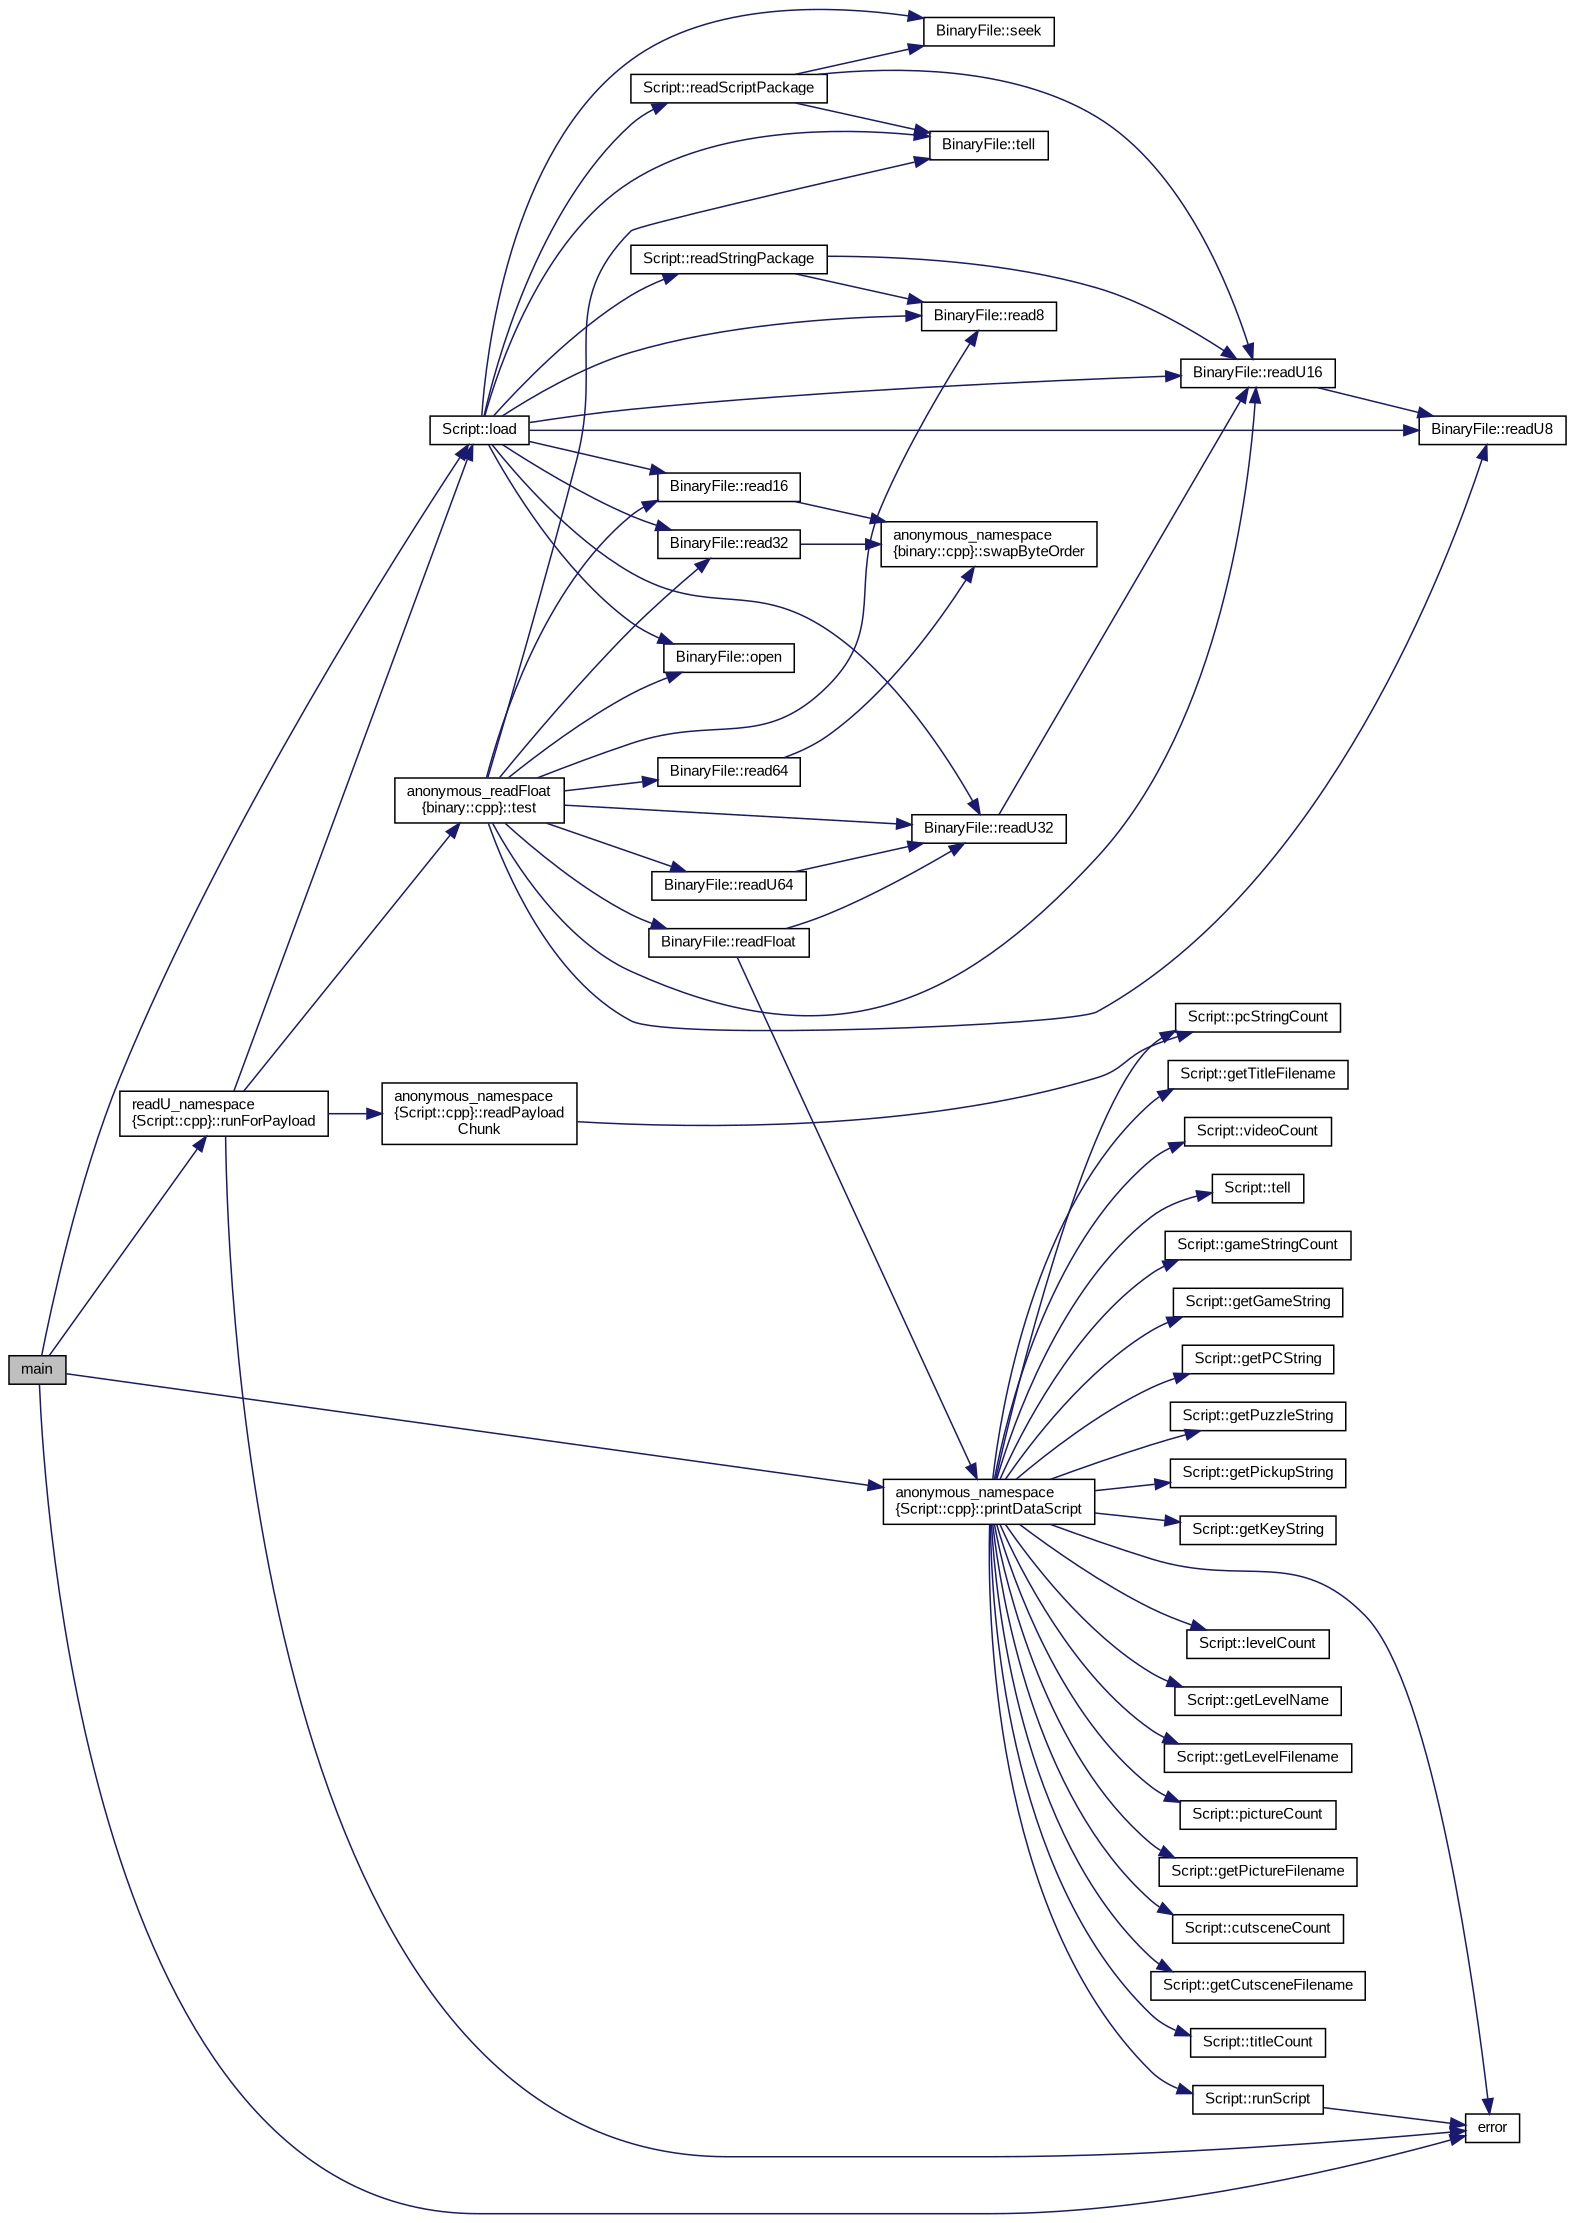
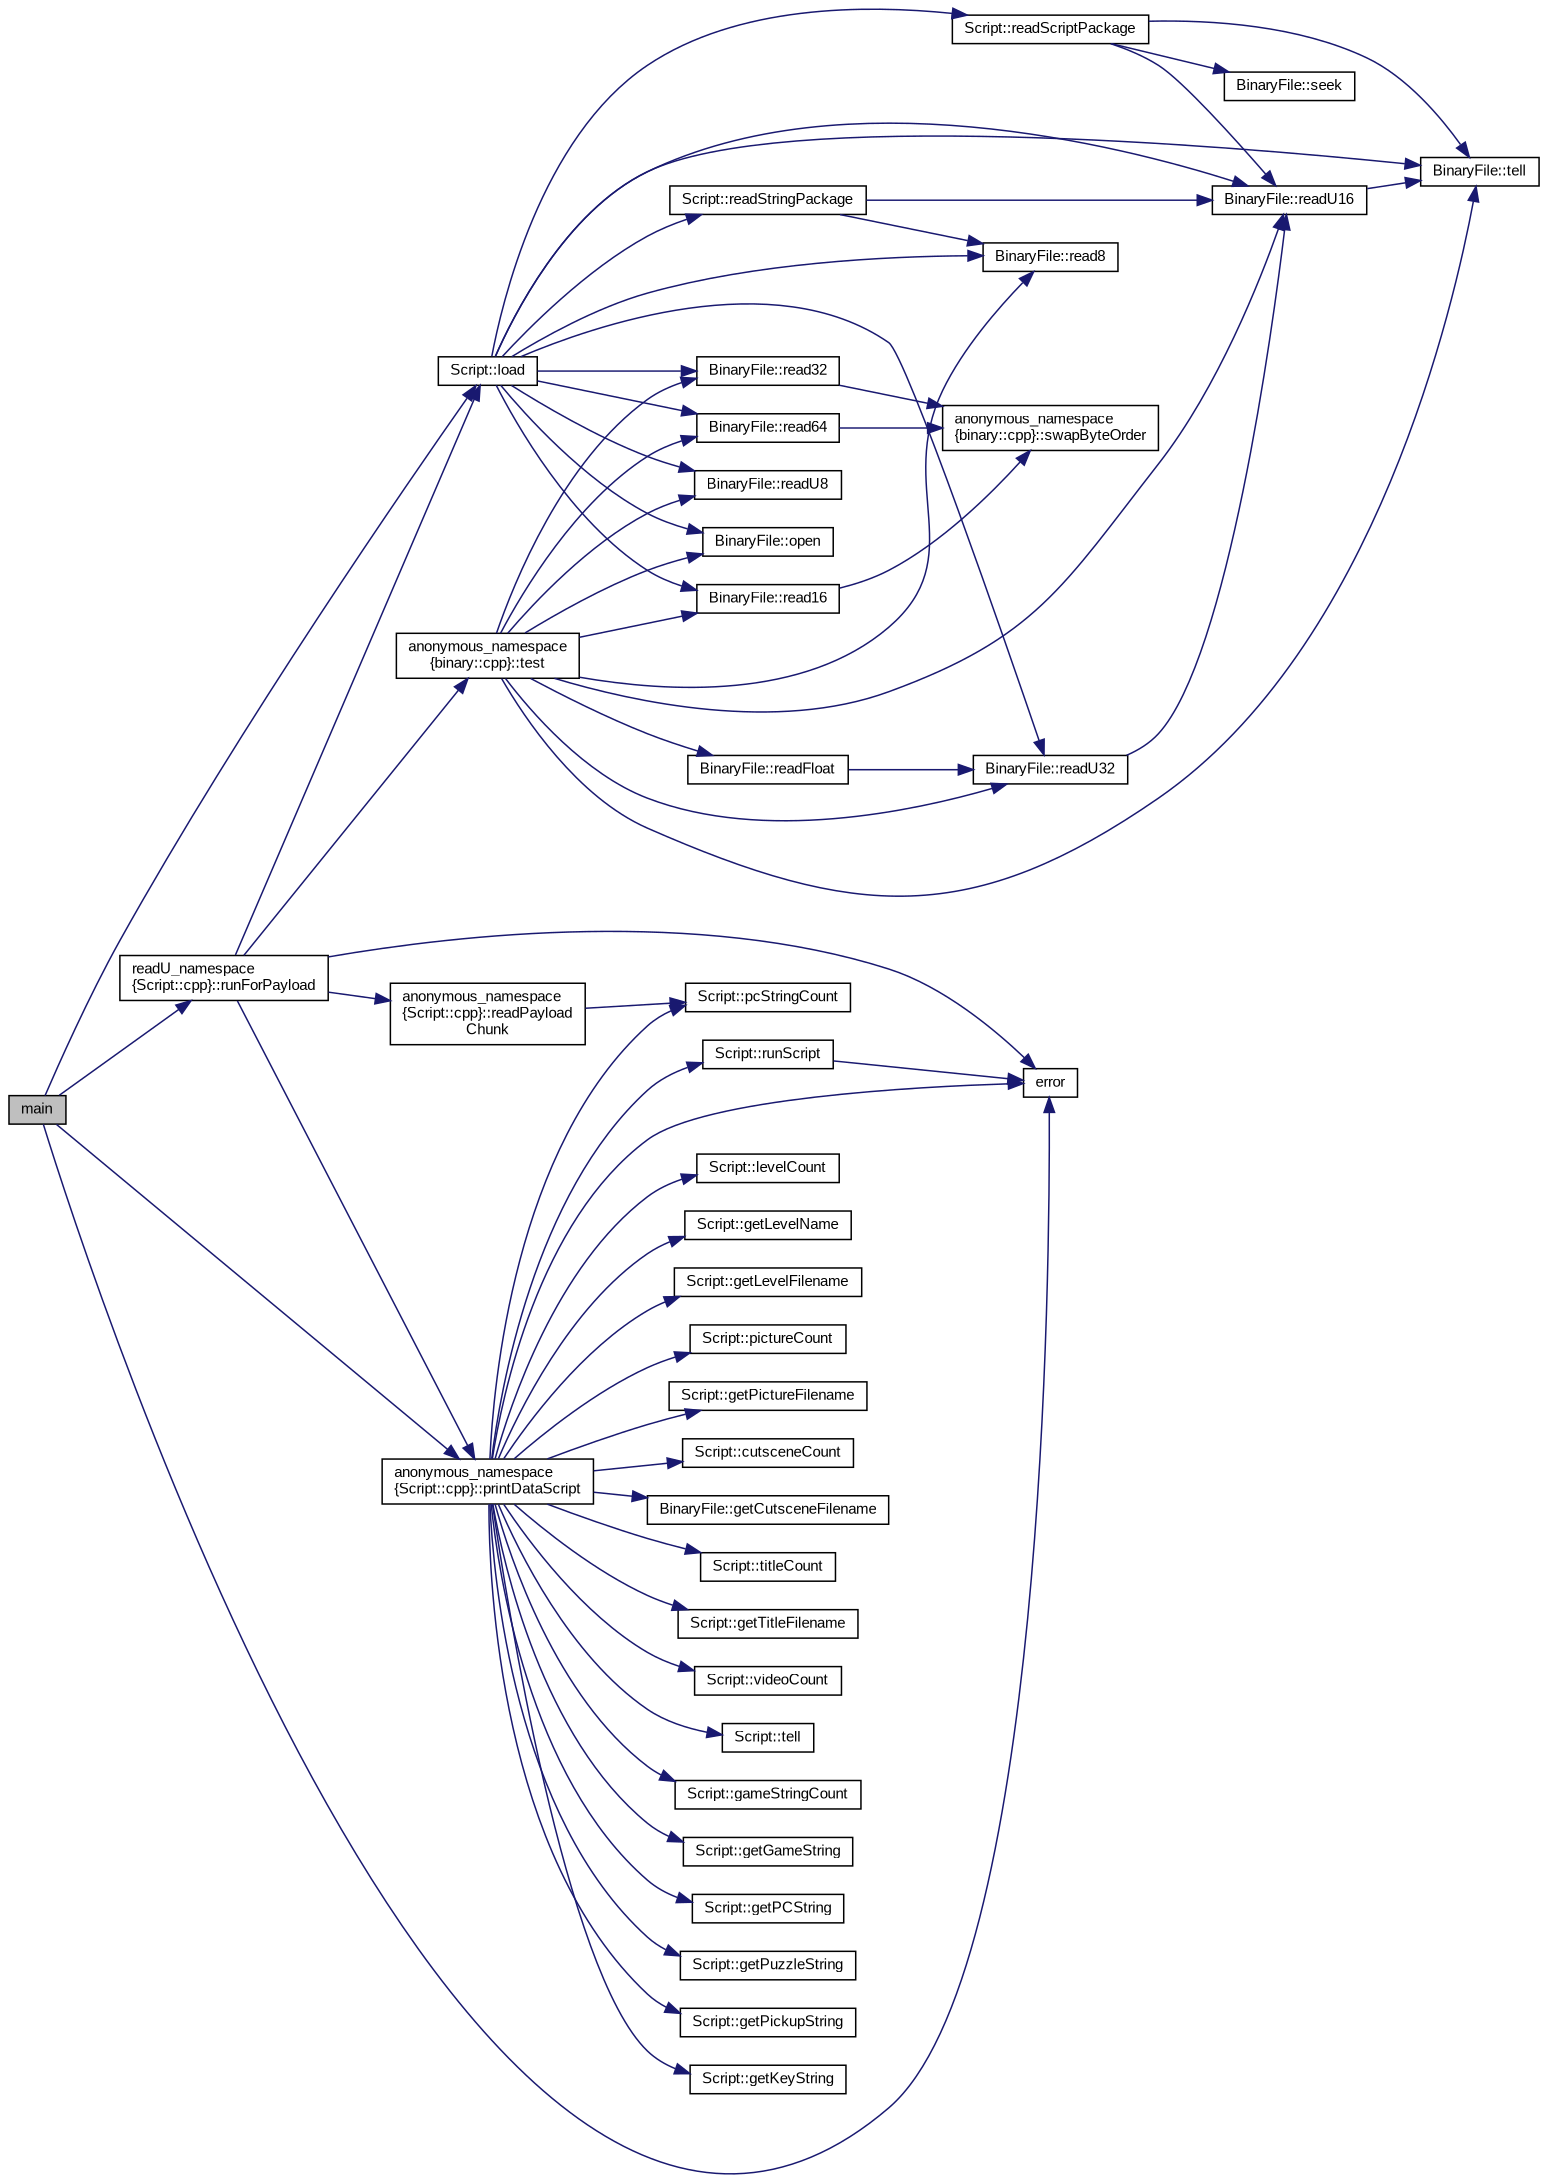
edge "Script::load" -> "BinaryFile::seek": now "Script::load" -> "BinaryFile::read64"
edge "BinaryFile::readU16" -> "BinaryFile::readU8": now "BinaryFile::readU16" -> "BinaryFile::tell"
node "anonymous_readFloat {binary::cpp}::test": label "anonymous_readFloat {binary::cpp}::test" -> "anonymous_namespace {binary::cpp}::test"
node "BinaryFile::readU64": removed
edge "BinaryFile::readFloat" -> "anonymous_namespace {Script::cpp}::printDataScript": now "readU_namespace {Script::cpp}::runForPayload" -> "anonymous_namespace {Script::cpp}::printDataScript"
node "Script::getCutsceneFilename": label "Script::getCutsceneFilename" -> "BinaryFile::getCutsceneFilename"
